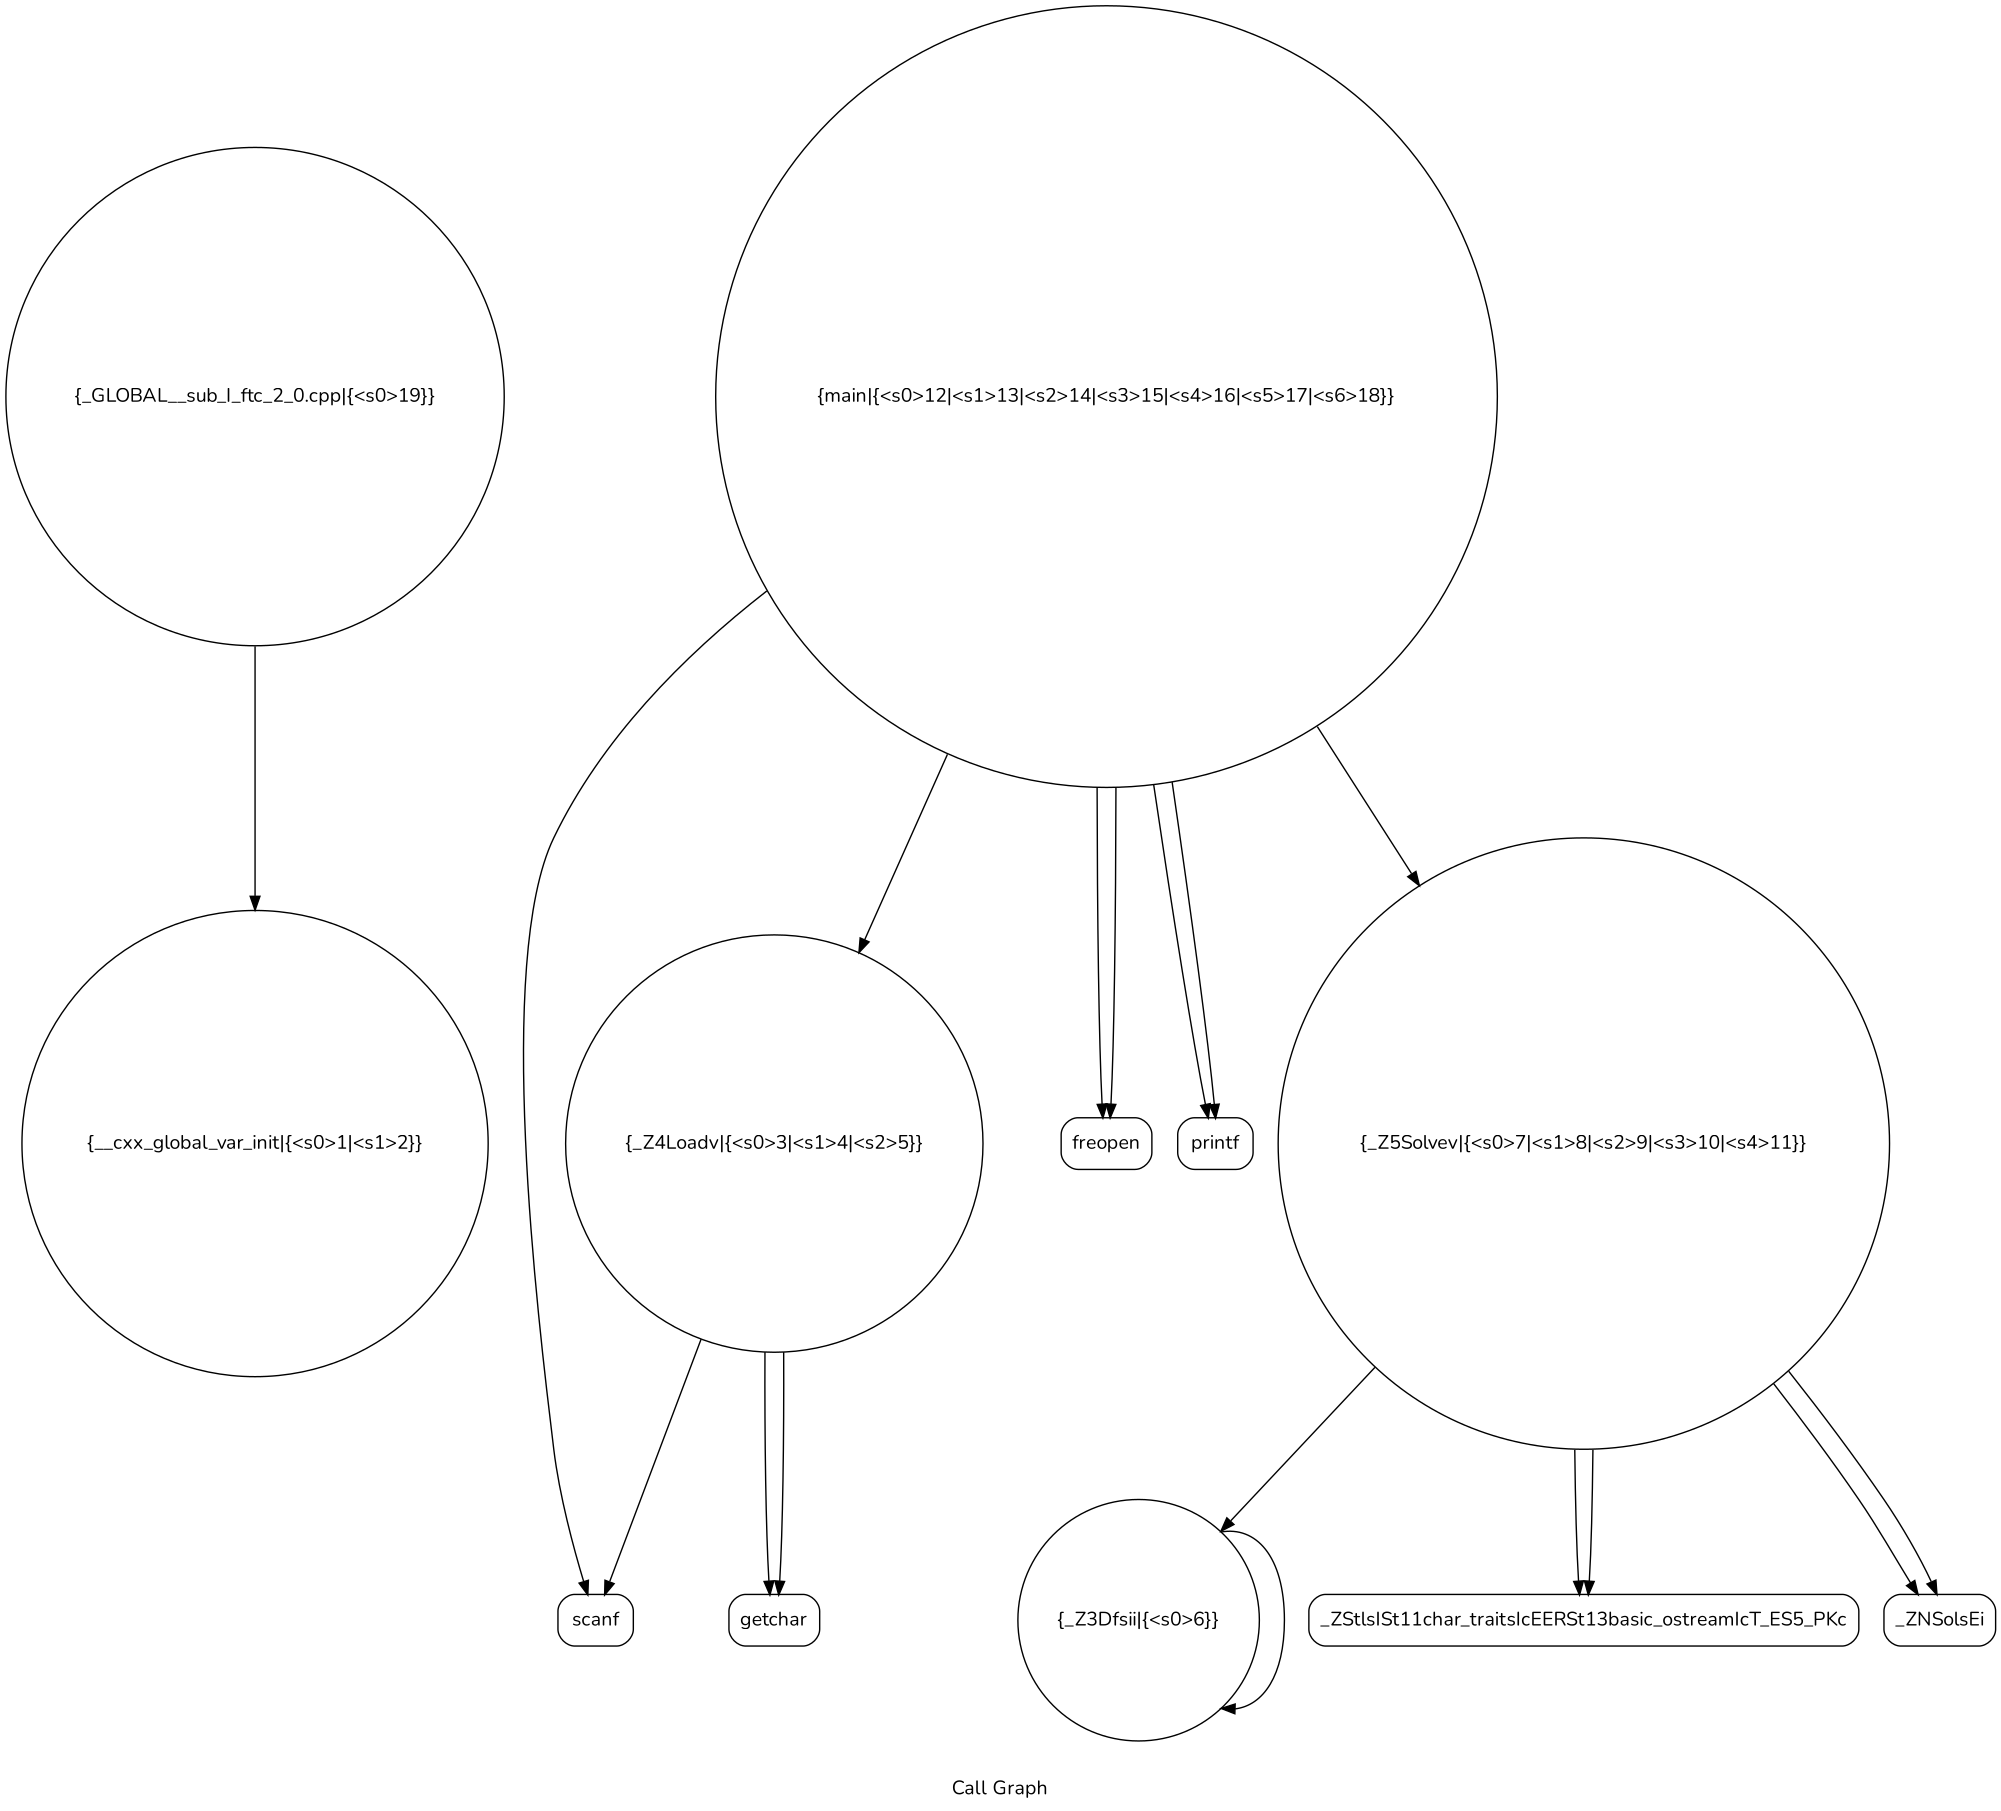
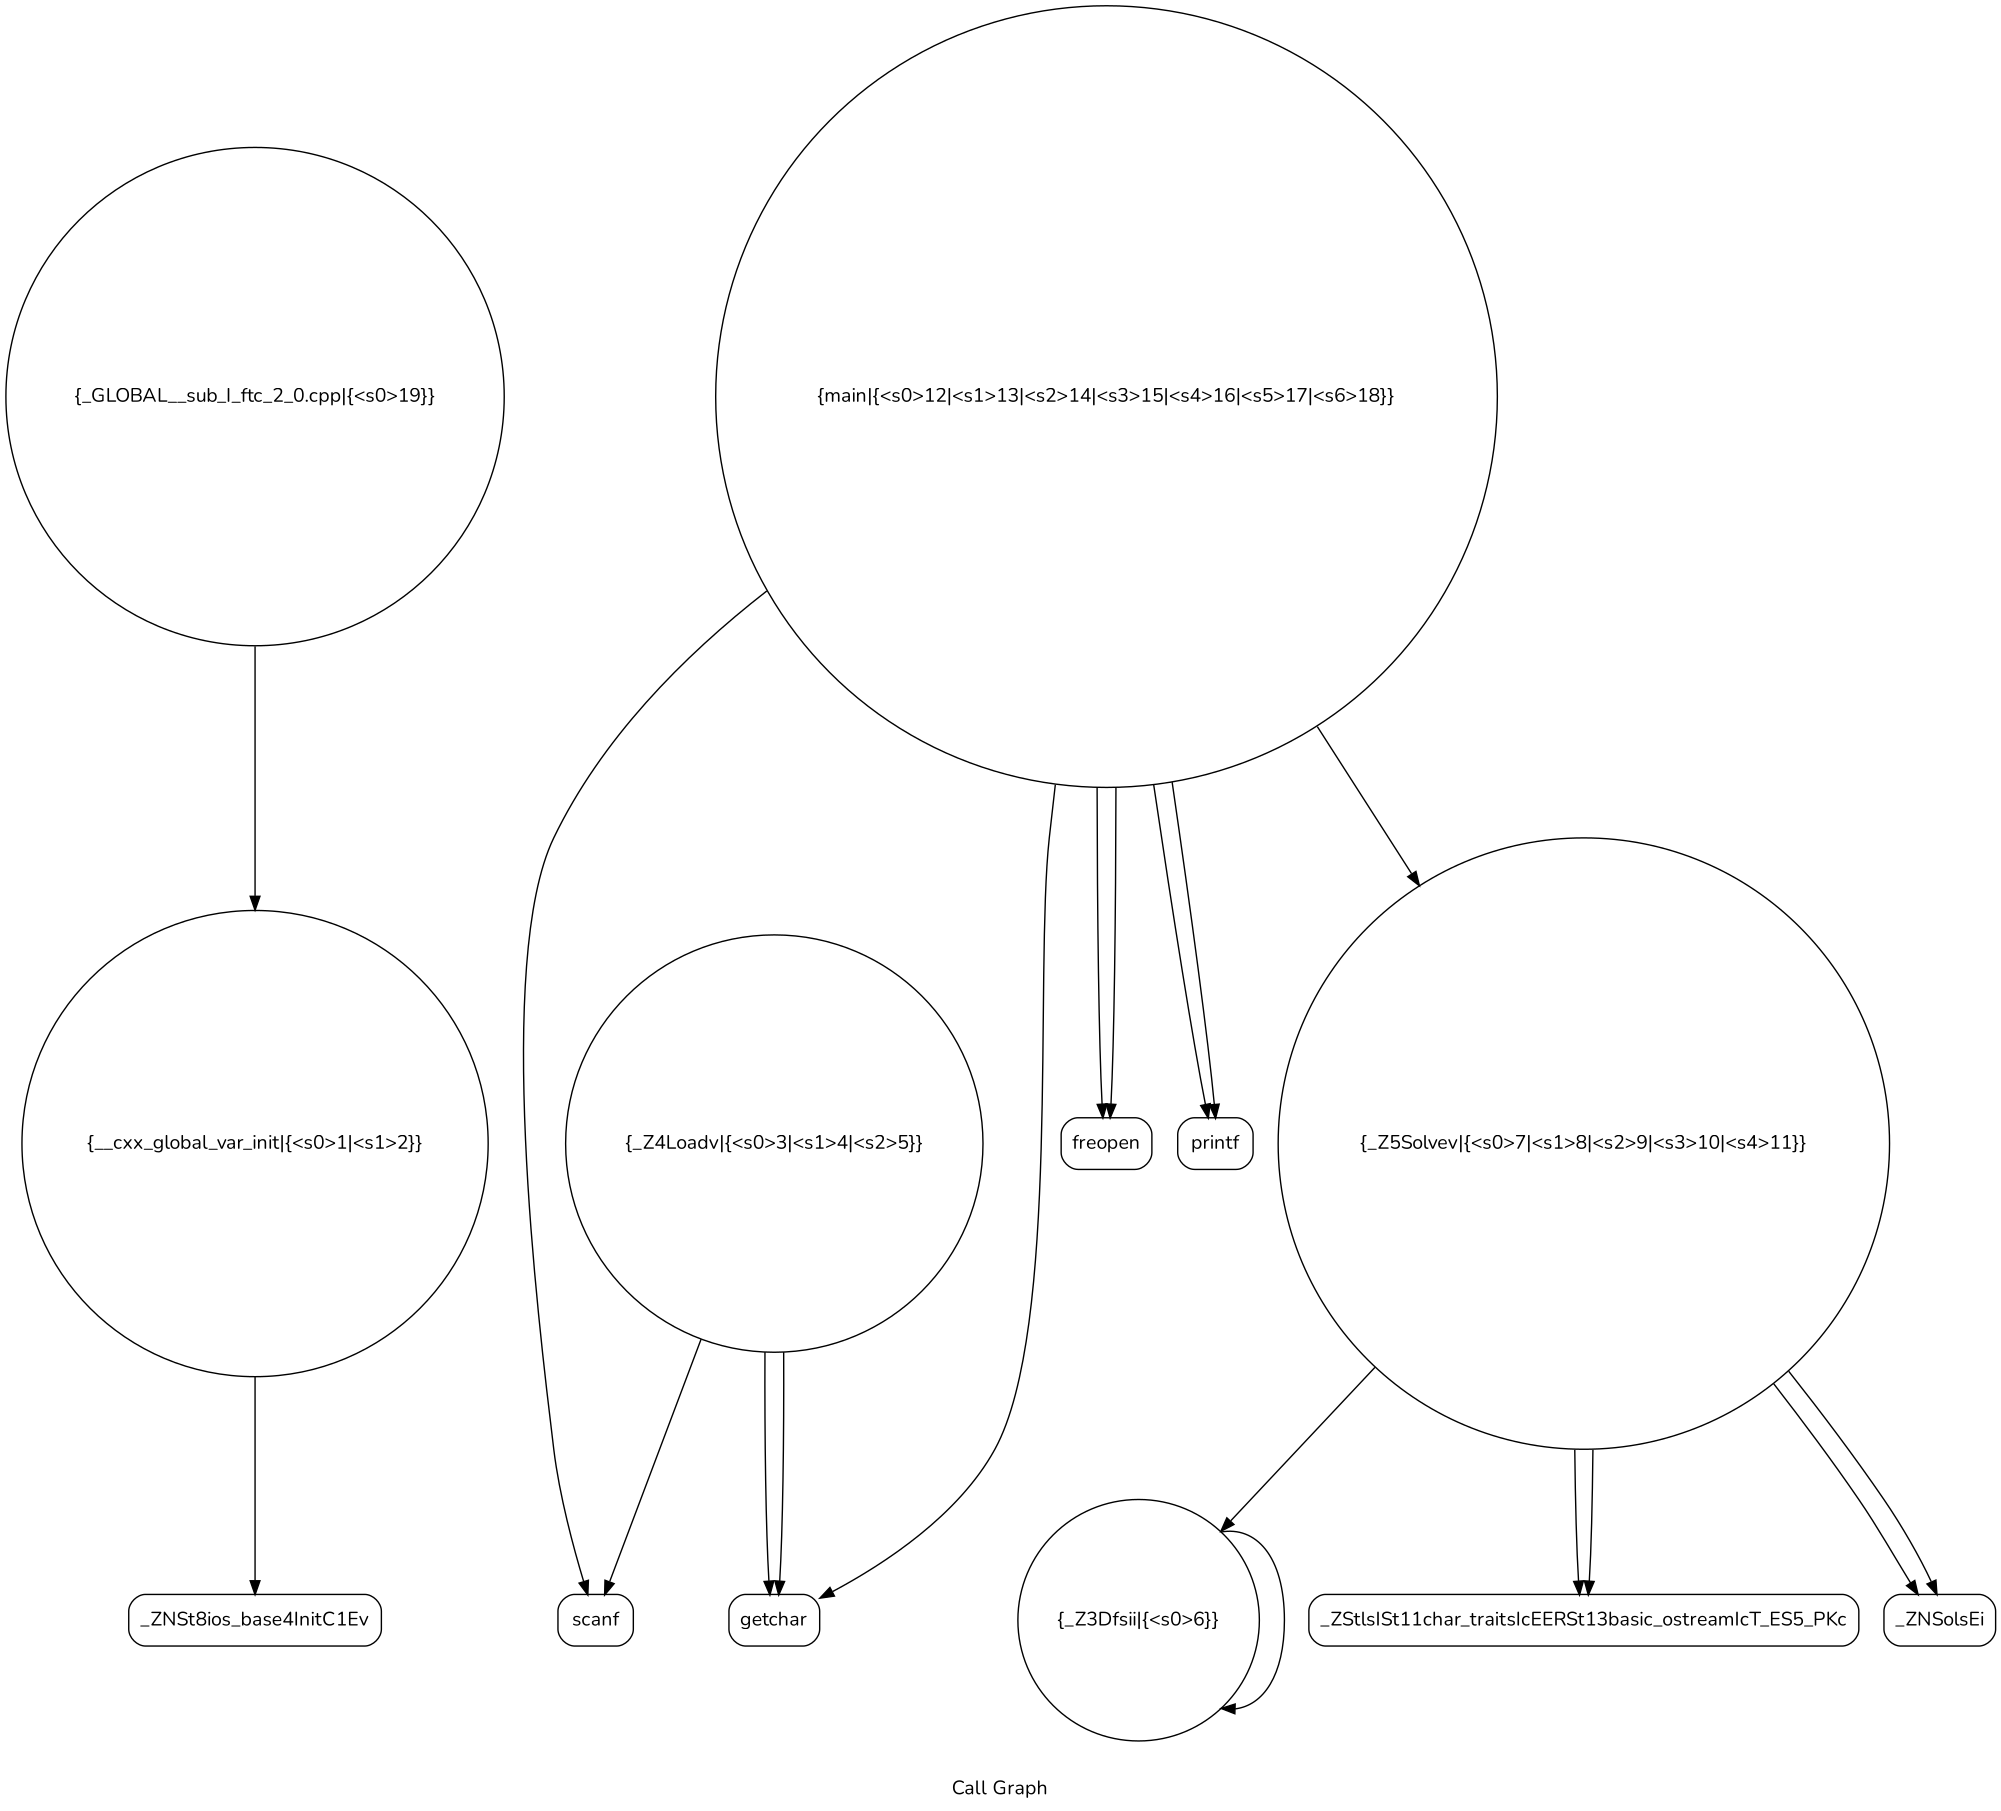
edge "{main|{<s0>12|<s1>13|<s2>14|<s3>15|<s4>16|<s5>17|<s6>18}}" -> "{_Z4Loadv|{<s0>3|<s1>4|<s2>5}}": now "{main|{<s0>12|<s1>13|<s2>14|<s3>15|<s4>16|<s5>17|<s6>18}}" -> "getchar"
node "_ZNSt8ios_base4InitC1Ev": added
